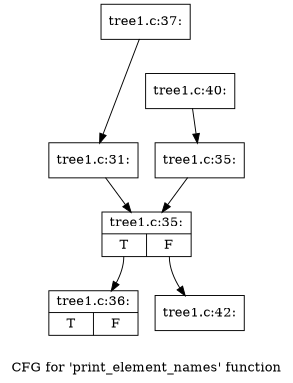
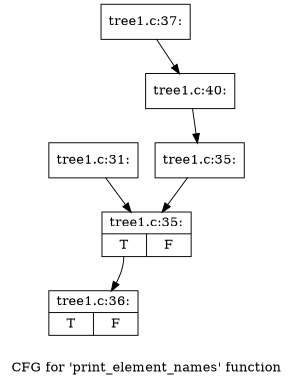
edge "tree1.c:37:" -> "tree1.c:31:": now "tree1.c:37:" -> "tree1.c:40:"
node "tree1.c:42:": removed
